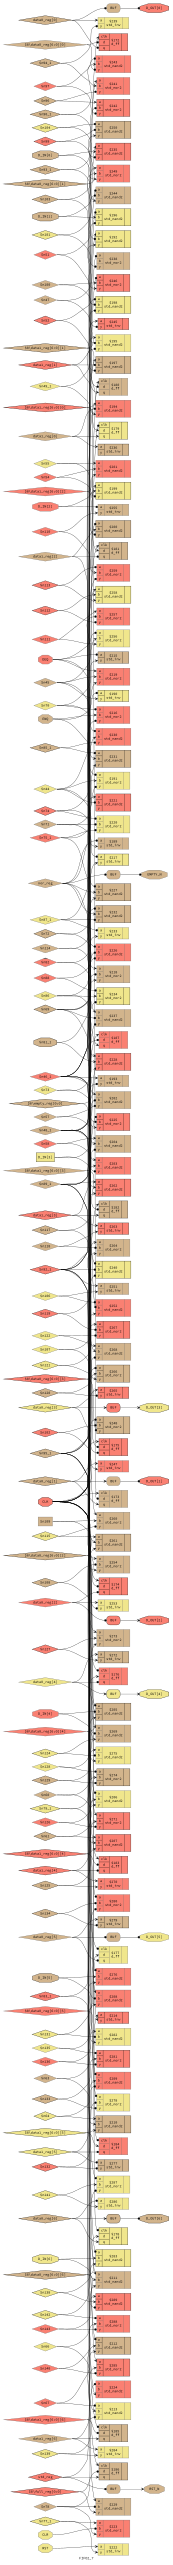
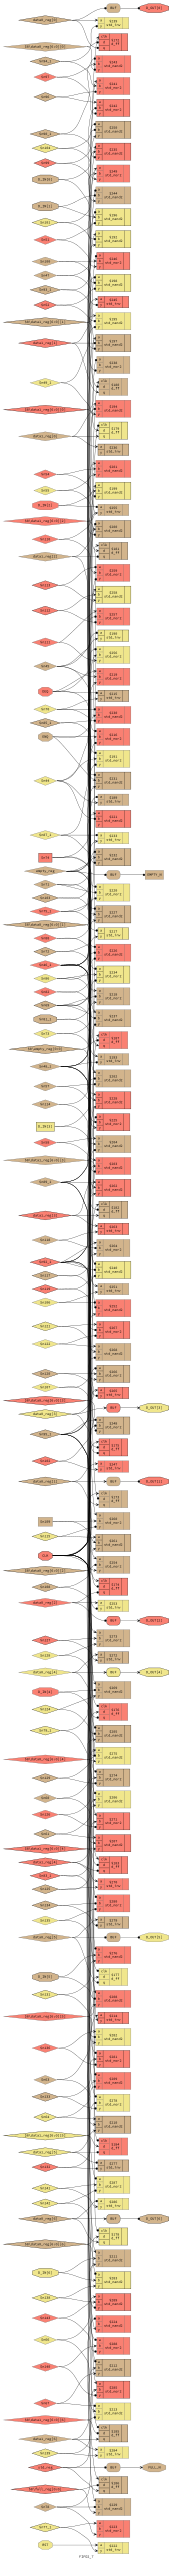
node "$n74": shape diamond -> box
node "EMPTY_N": shape octagon -> box
node "nor_reg": label "nor_reg" -> "empty_reg"
node "RST_N": label "RST_N" -> "FULL_N"
node "CLR": removed
